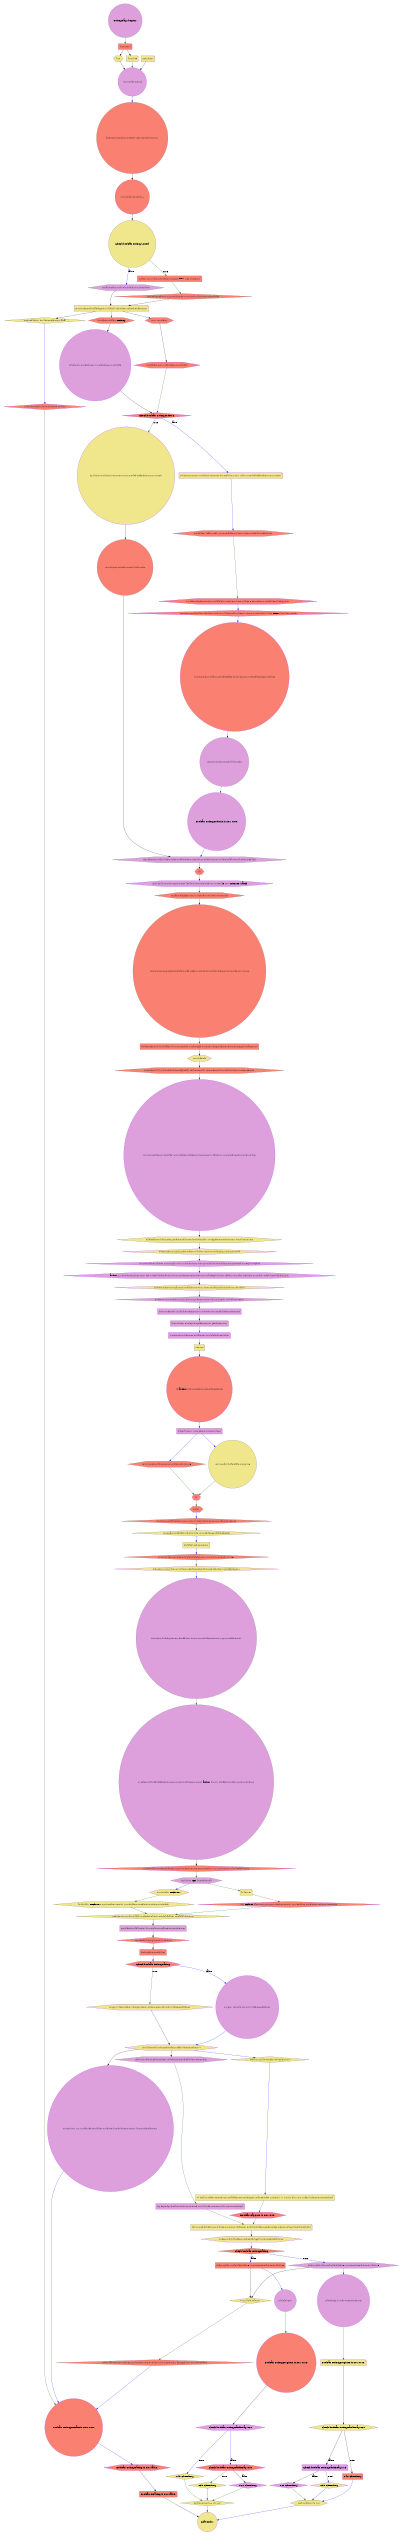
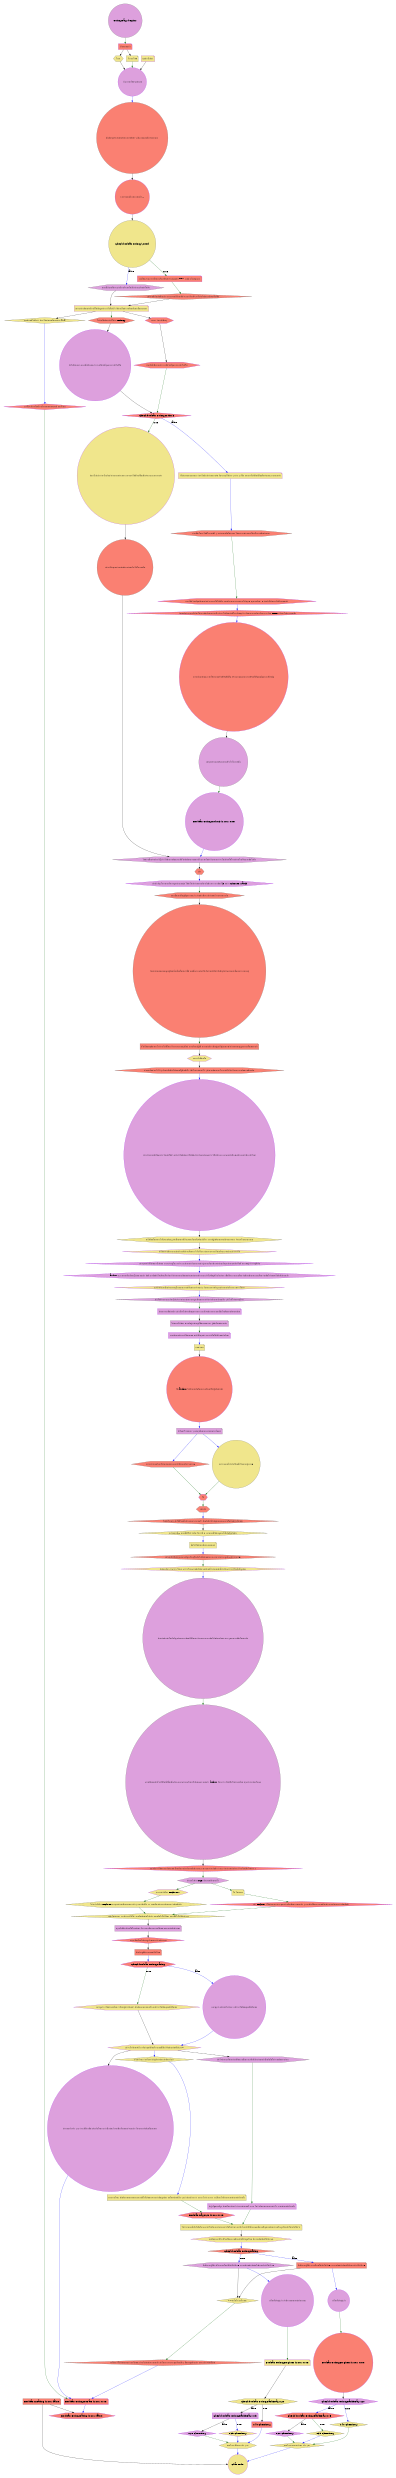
edge "ข้าเลยไปร่วม ICR กับเขาเหมือนคนโง่" -> "และแล้วก็เรื่อง Techrot...": color blue -> darkgreen
node "Boolean QuincyNoDate is now true.": shape circle -> note
edge "Boolean QuincyDating is now false." -> "Boolean IsDating is now false.": reversed
